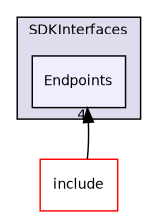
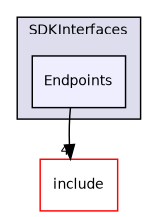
edge "include" -> "Endpoints": reversed
